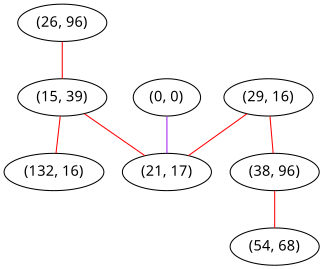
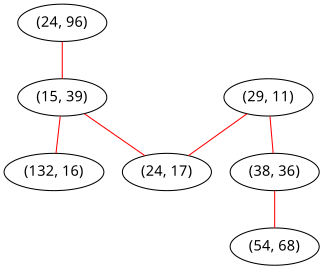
node "(26, 96)": label "(26, 96)" -> "(24, 96)"
node "(0, 0)": removed
node "(29, 16)": label "(29, 16)" -> "(29, 11)"
node "(21, 17)": label "(21, 17)" -> "(24, 17)"
node "(38, 96)": label "(38, 96)" -> "(38, 36)"
